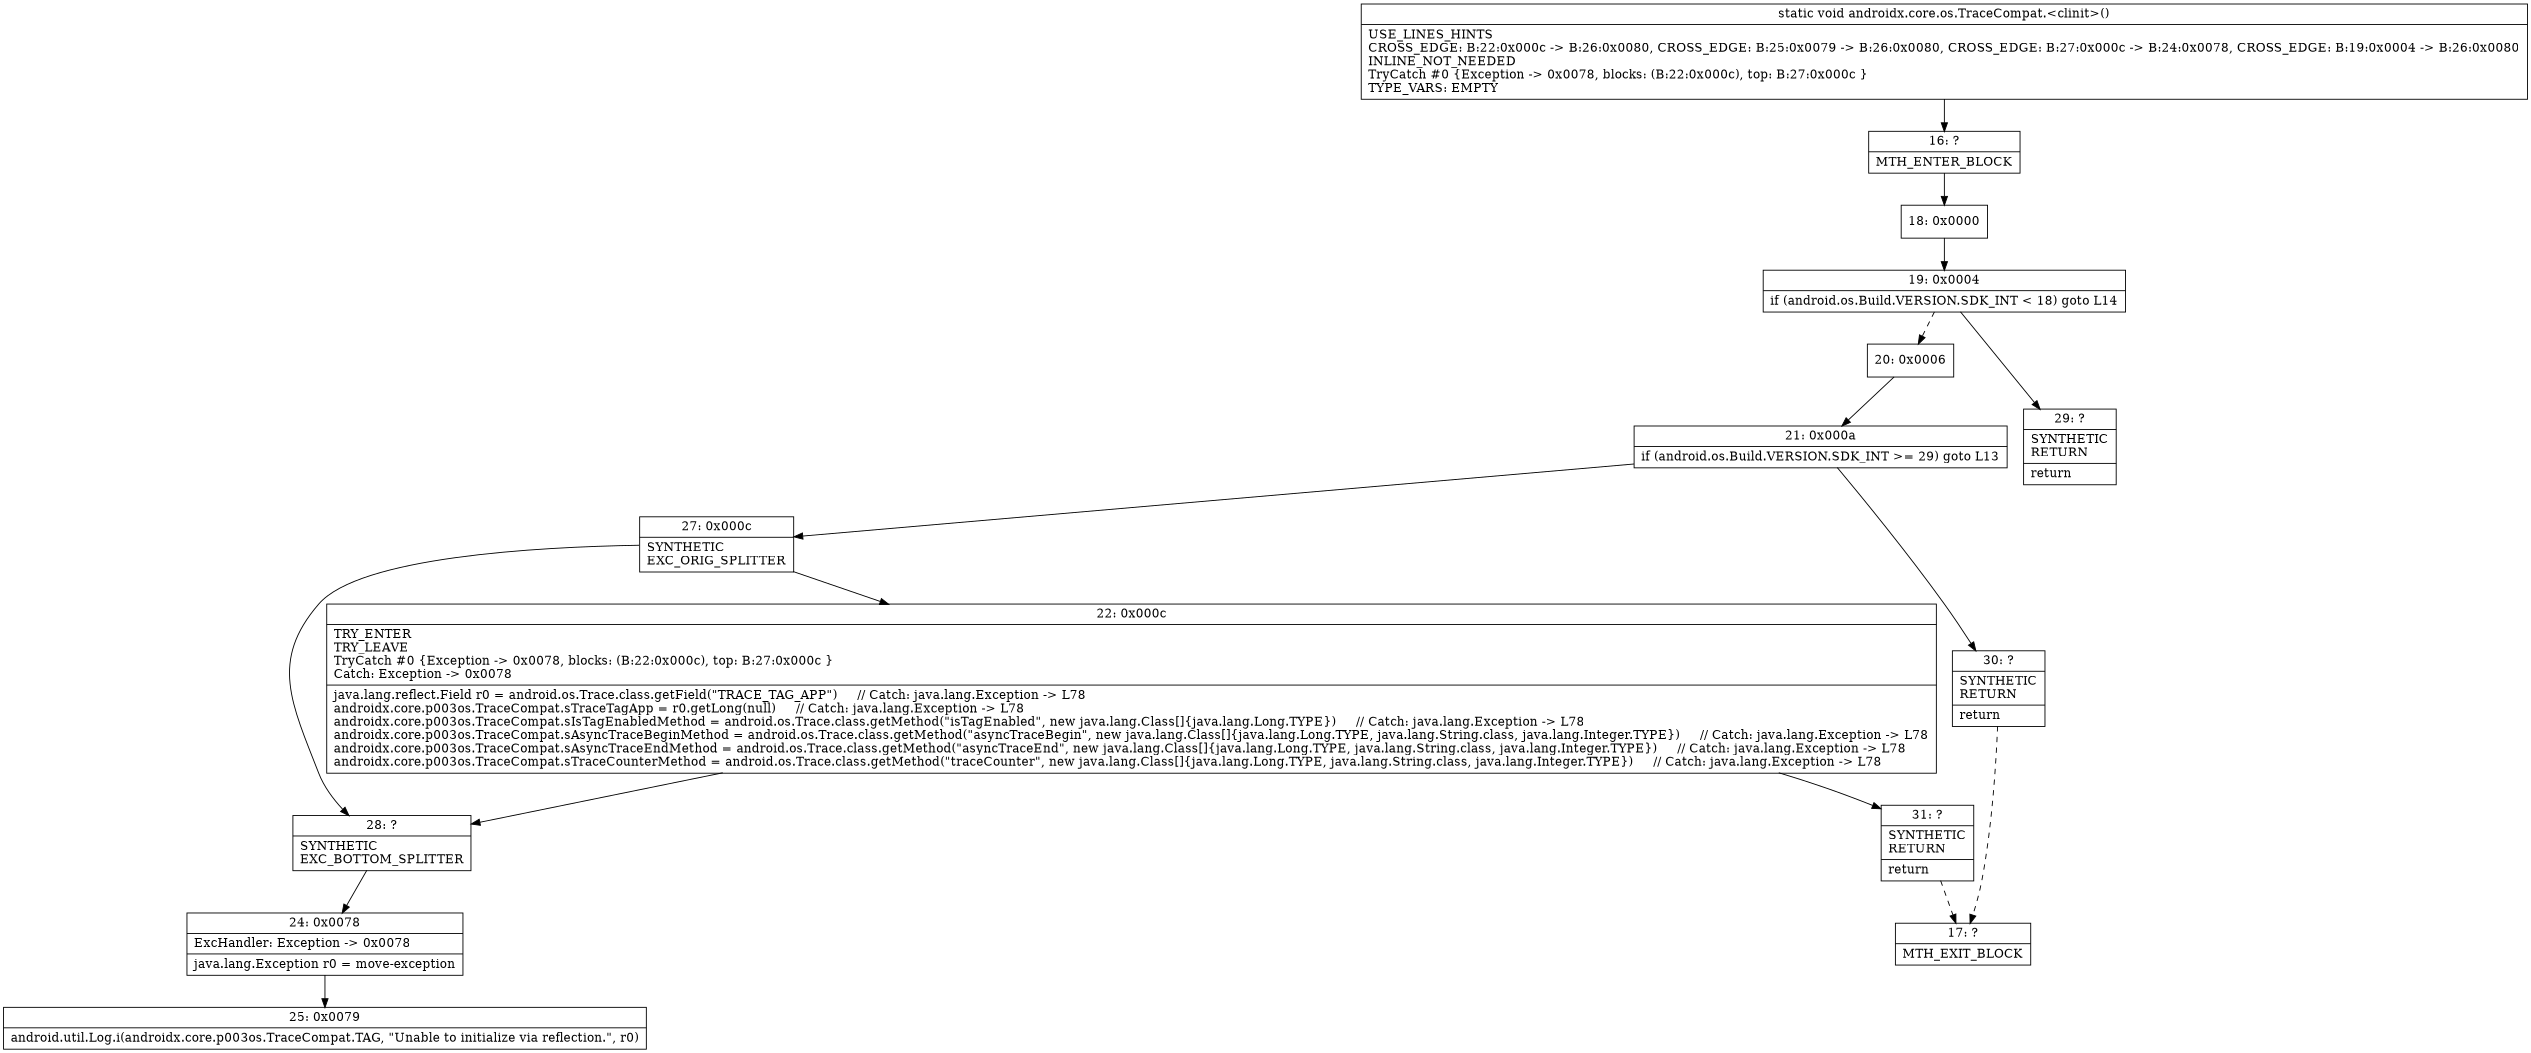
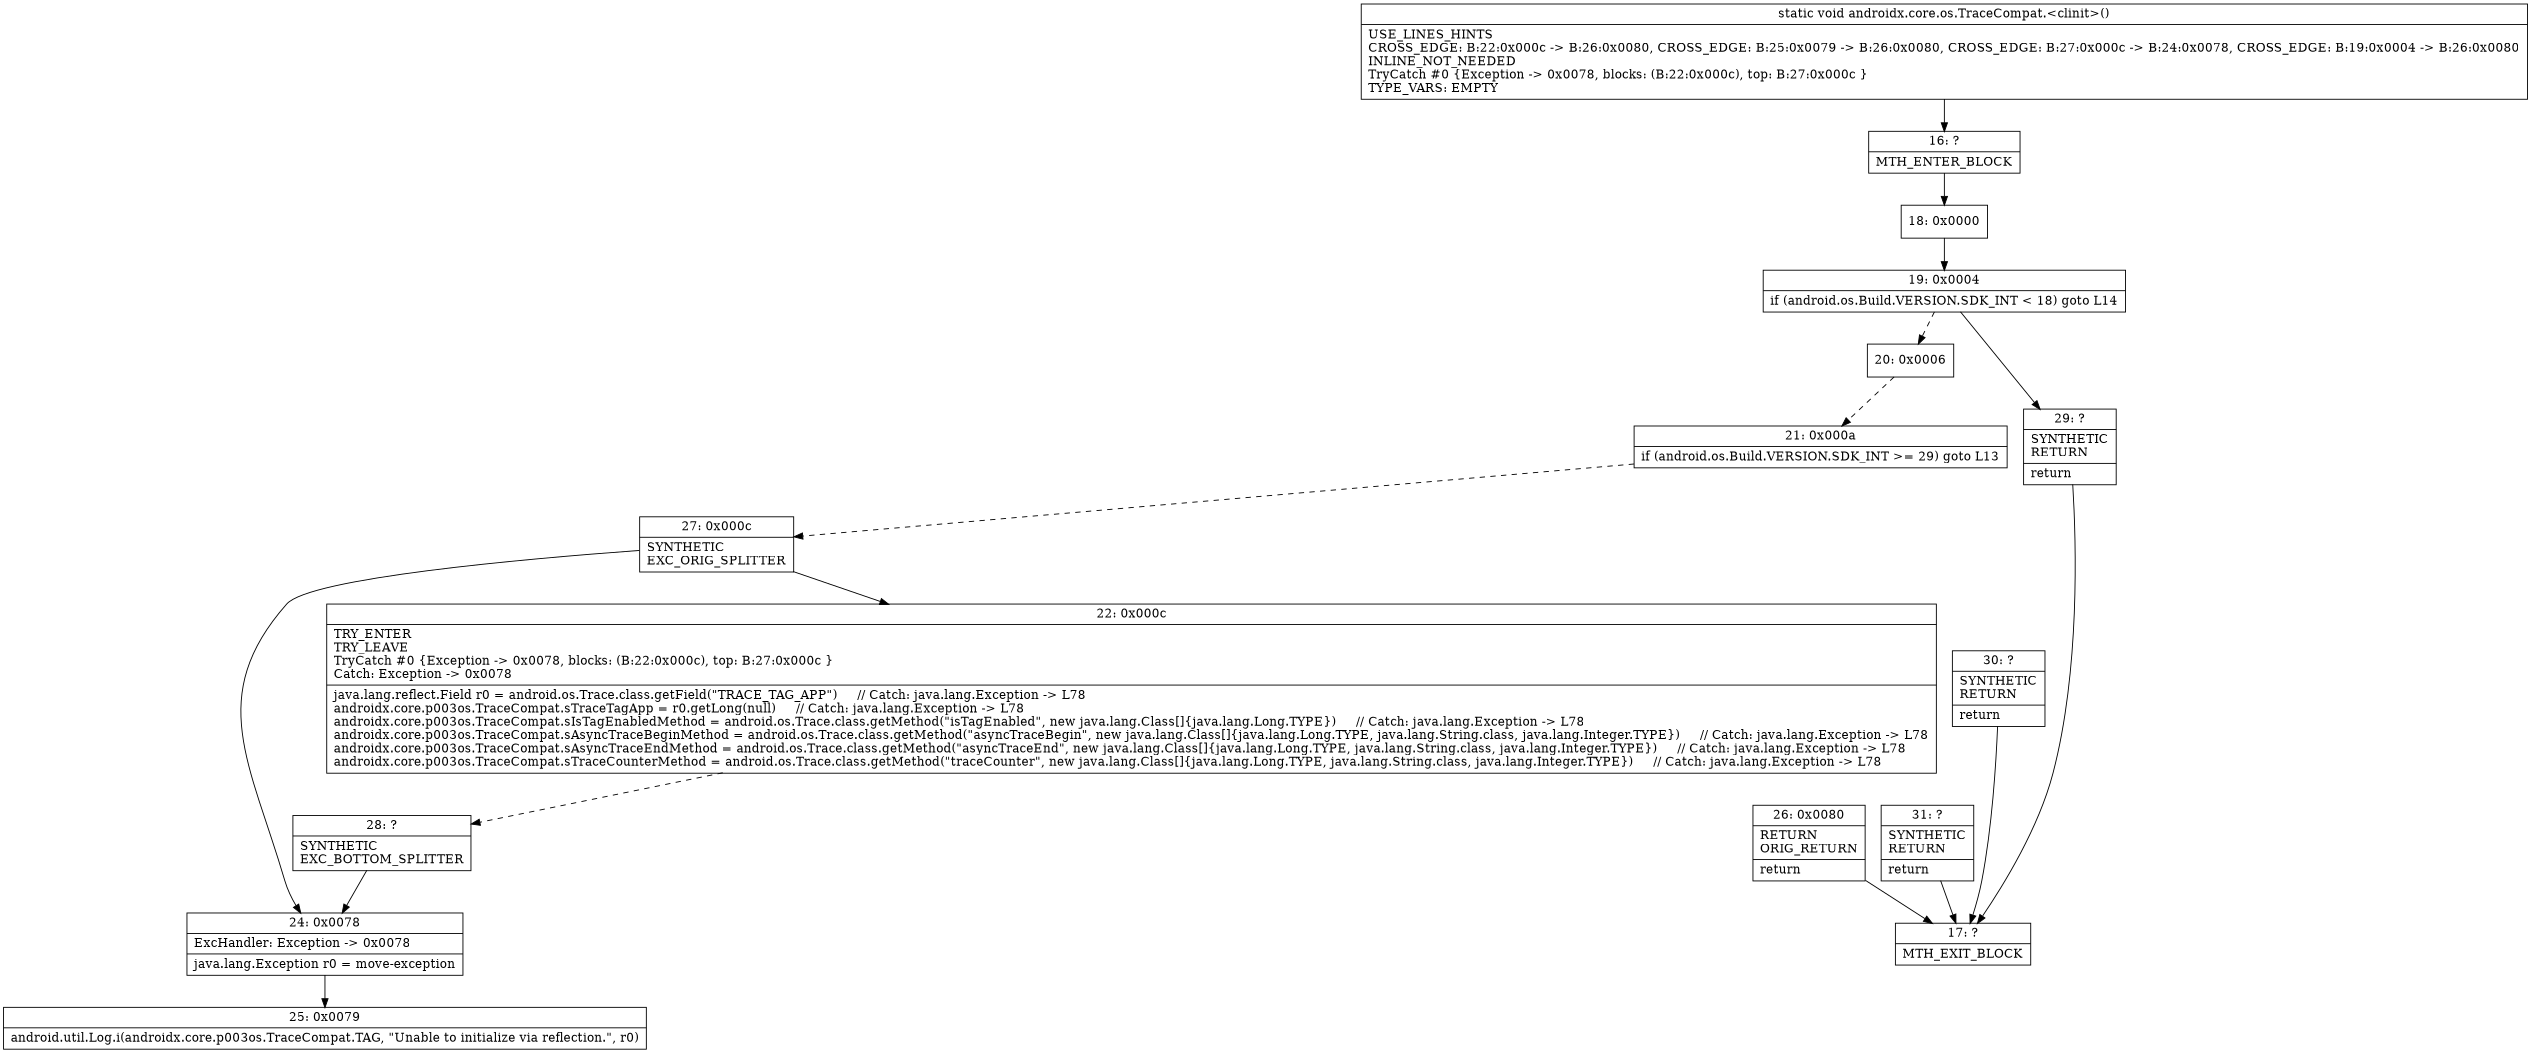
edge "20: 0x0006" -> "21: 0x000a": style solid -> dashed
edge "21: 0x000a" -> "27: 0x000c": style solid -> dashed
edge "21: 0x000a" -> "30: ?": removed
edge "27: 0x000c" -> "28: ?": now "27: 0x000c" -> "24: 0x0078"
edge "29: ?" -> "17: ?": added
edge "22: 0x000c" -> "31: ?": removed
edge "22: 0x000c" -> "28: ?": style solid -> dashed
edge "30: ?" -> "17: ?": style dashed -> solid
node "26: 0x0080": added
edge "31: ?" -> "17: ?": style dashed -> solid
